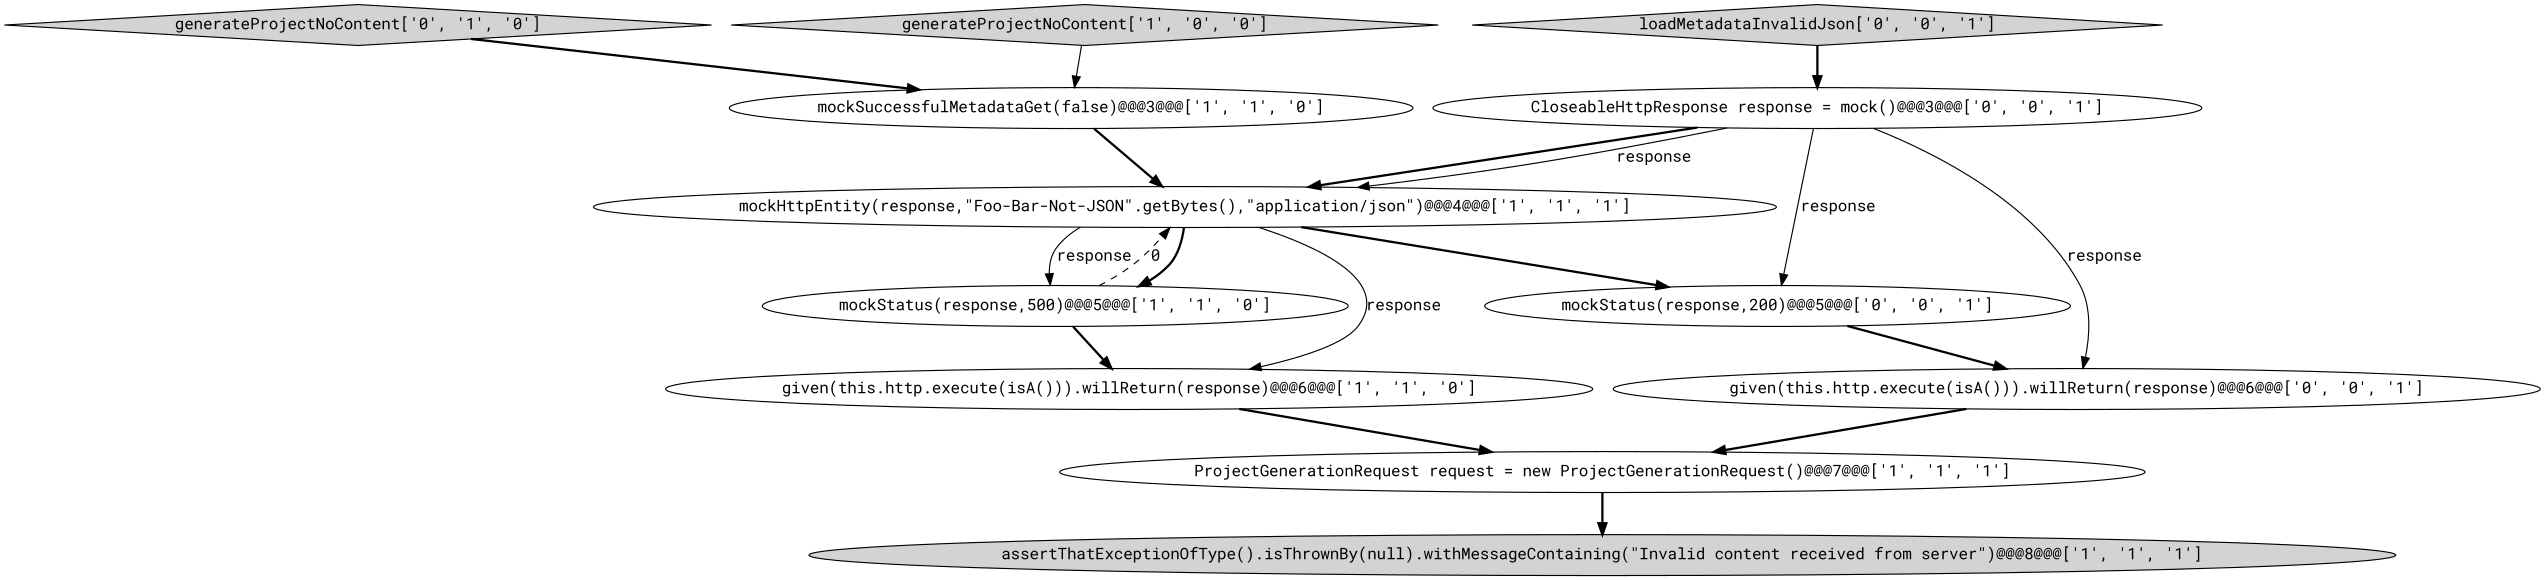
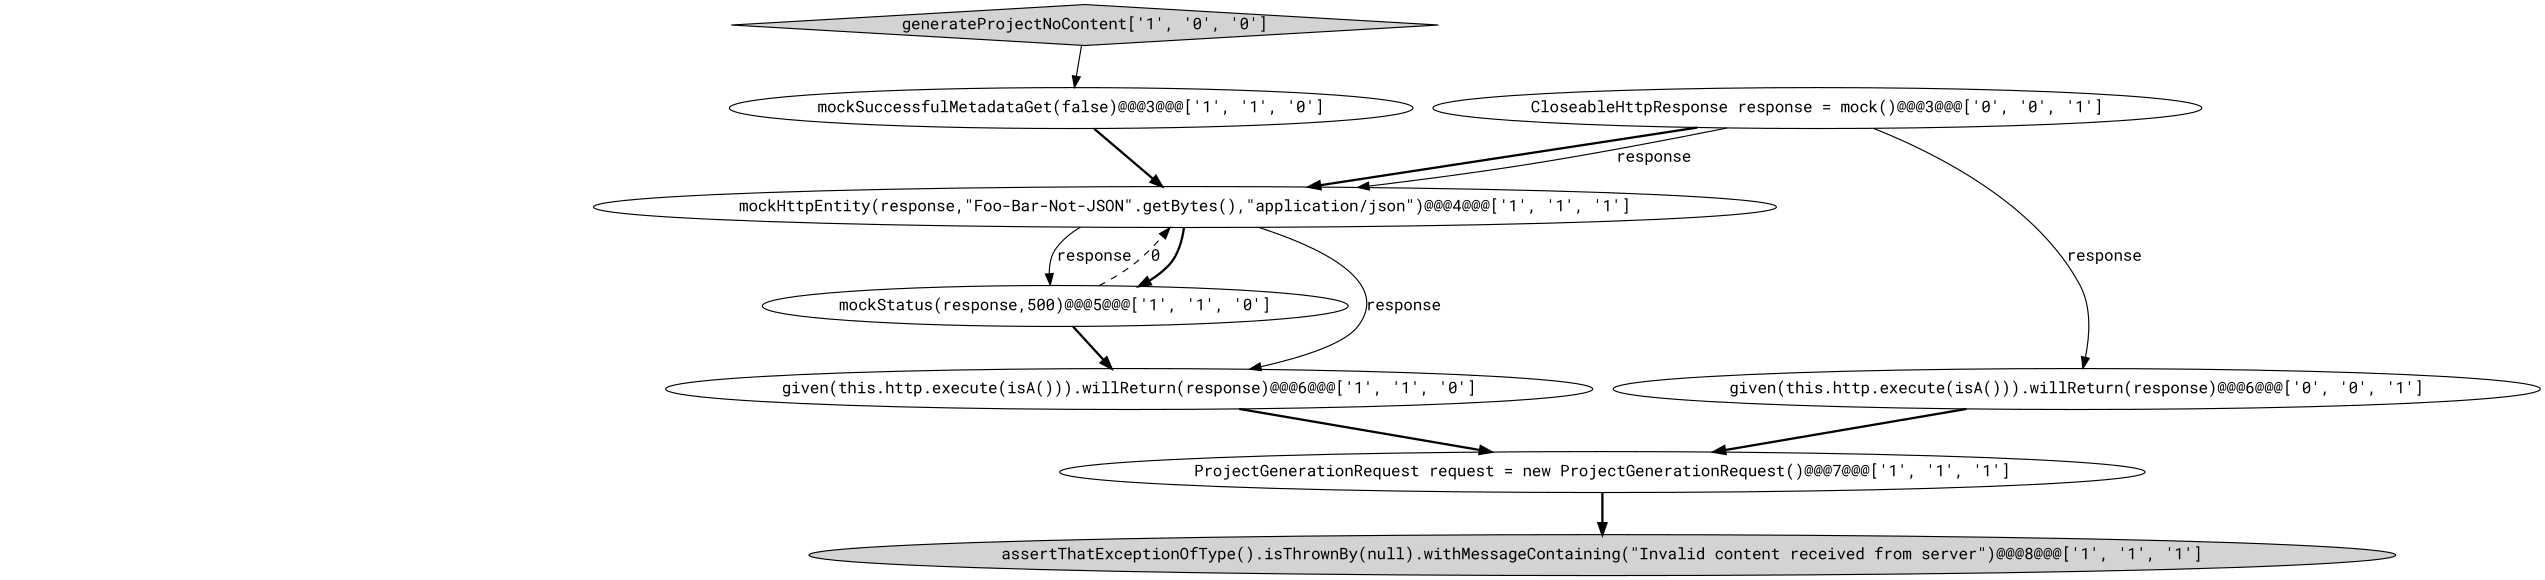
node "generateProjectNoContent['0', '1', '0']": removed
node "loadMetadataInvalidJson['0', '0', '1']": removed
node "mockStatus(response,200)@@@5@@@['0', '0', '1']": removed
